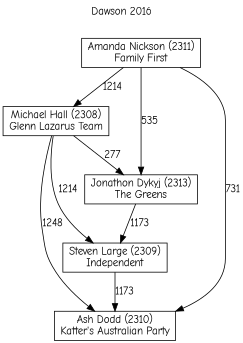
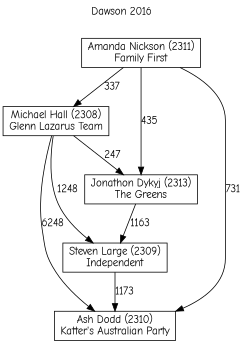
edge "Amanda Nickson (2311) Family First" -> "Michael Hall (2308) Glenn Lazarus Team": label "1214" -> "337"
edge "Amanda Nickson (2311) Family First" -> "Jonathon Dykyj (2313) The Greens": label "535" -> "435"
edge "Michael Hall (2308) Glenn Lazarus Team" -> "Jonathon Dykyj (2313) The Greens": label "277" -> "247"
edge "Michael Hall (2308) Glenn Lazarus Team" -> "Steven Large (2309) Independent": label "1214" -> "1248"
edge "Michael Hall (2308) Glenn Lazarus Team" -> "Ash Dodd (2310) Katter's Australian Party": label "1248" -> "6248"
edge "Jonathon Dykyj (2313) The Greens" -> "Steven Large (2309) Independent": label "1173" -> "1163"
